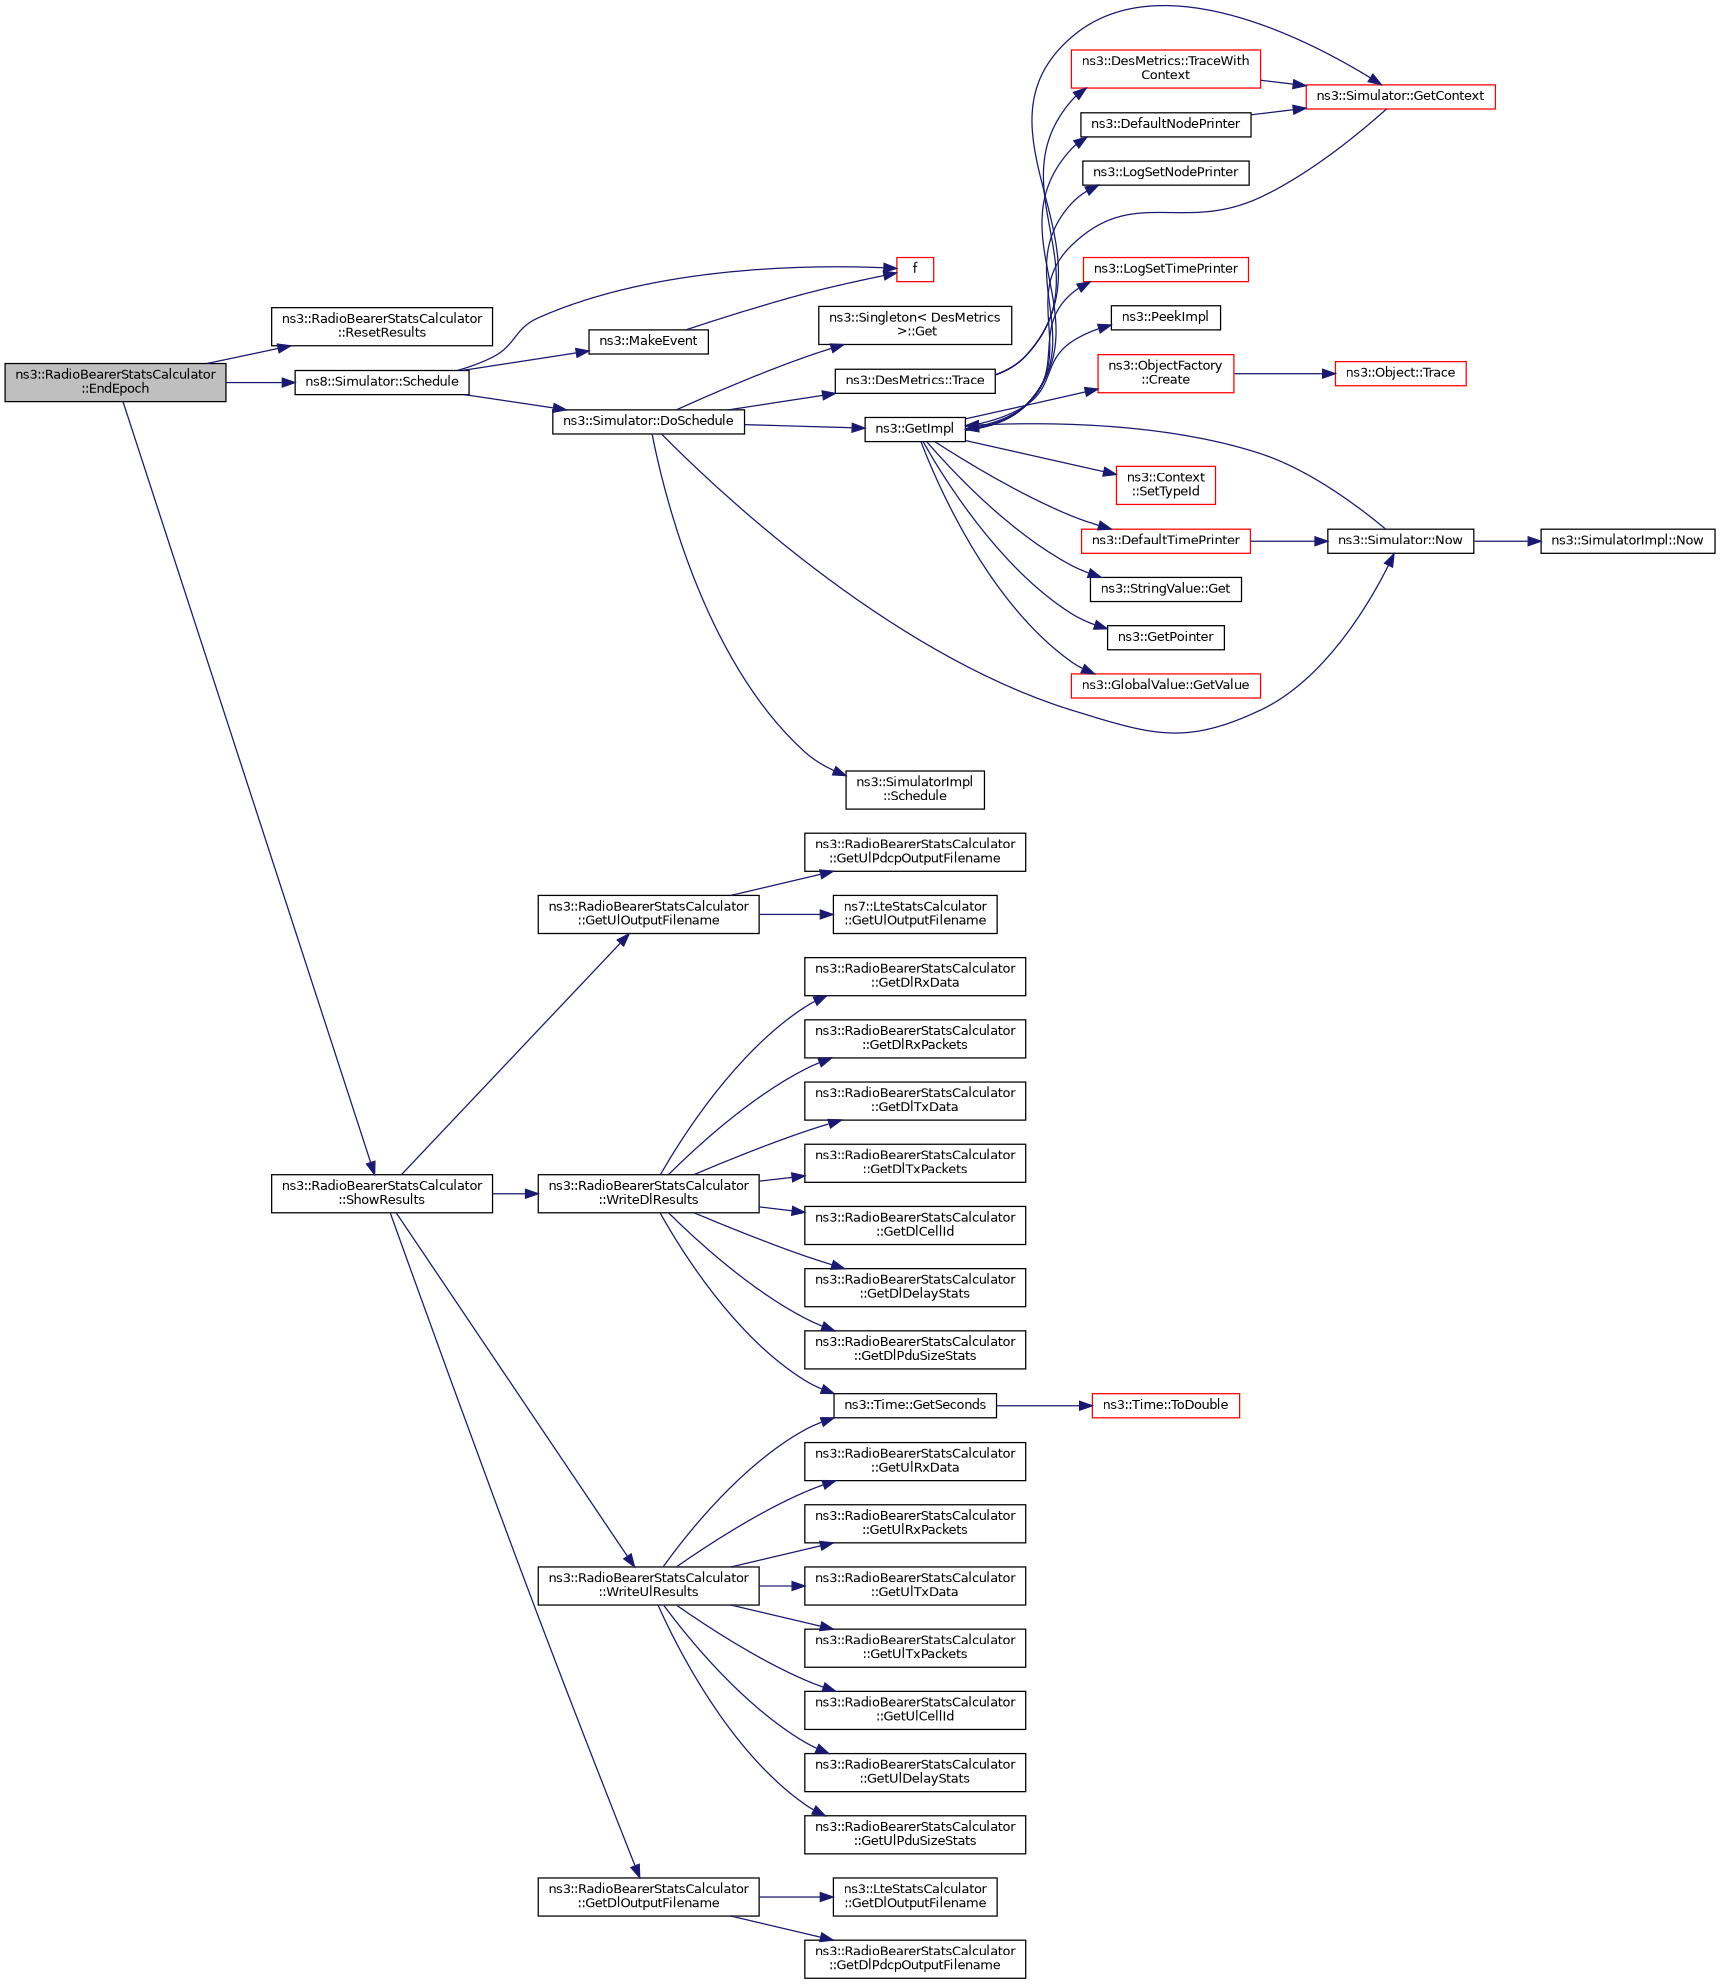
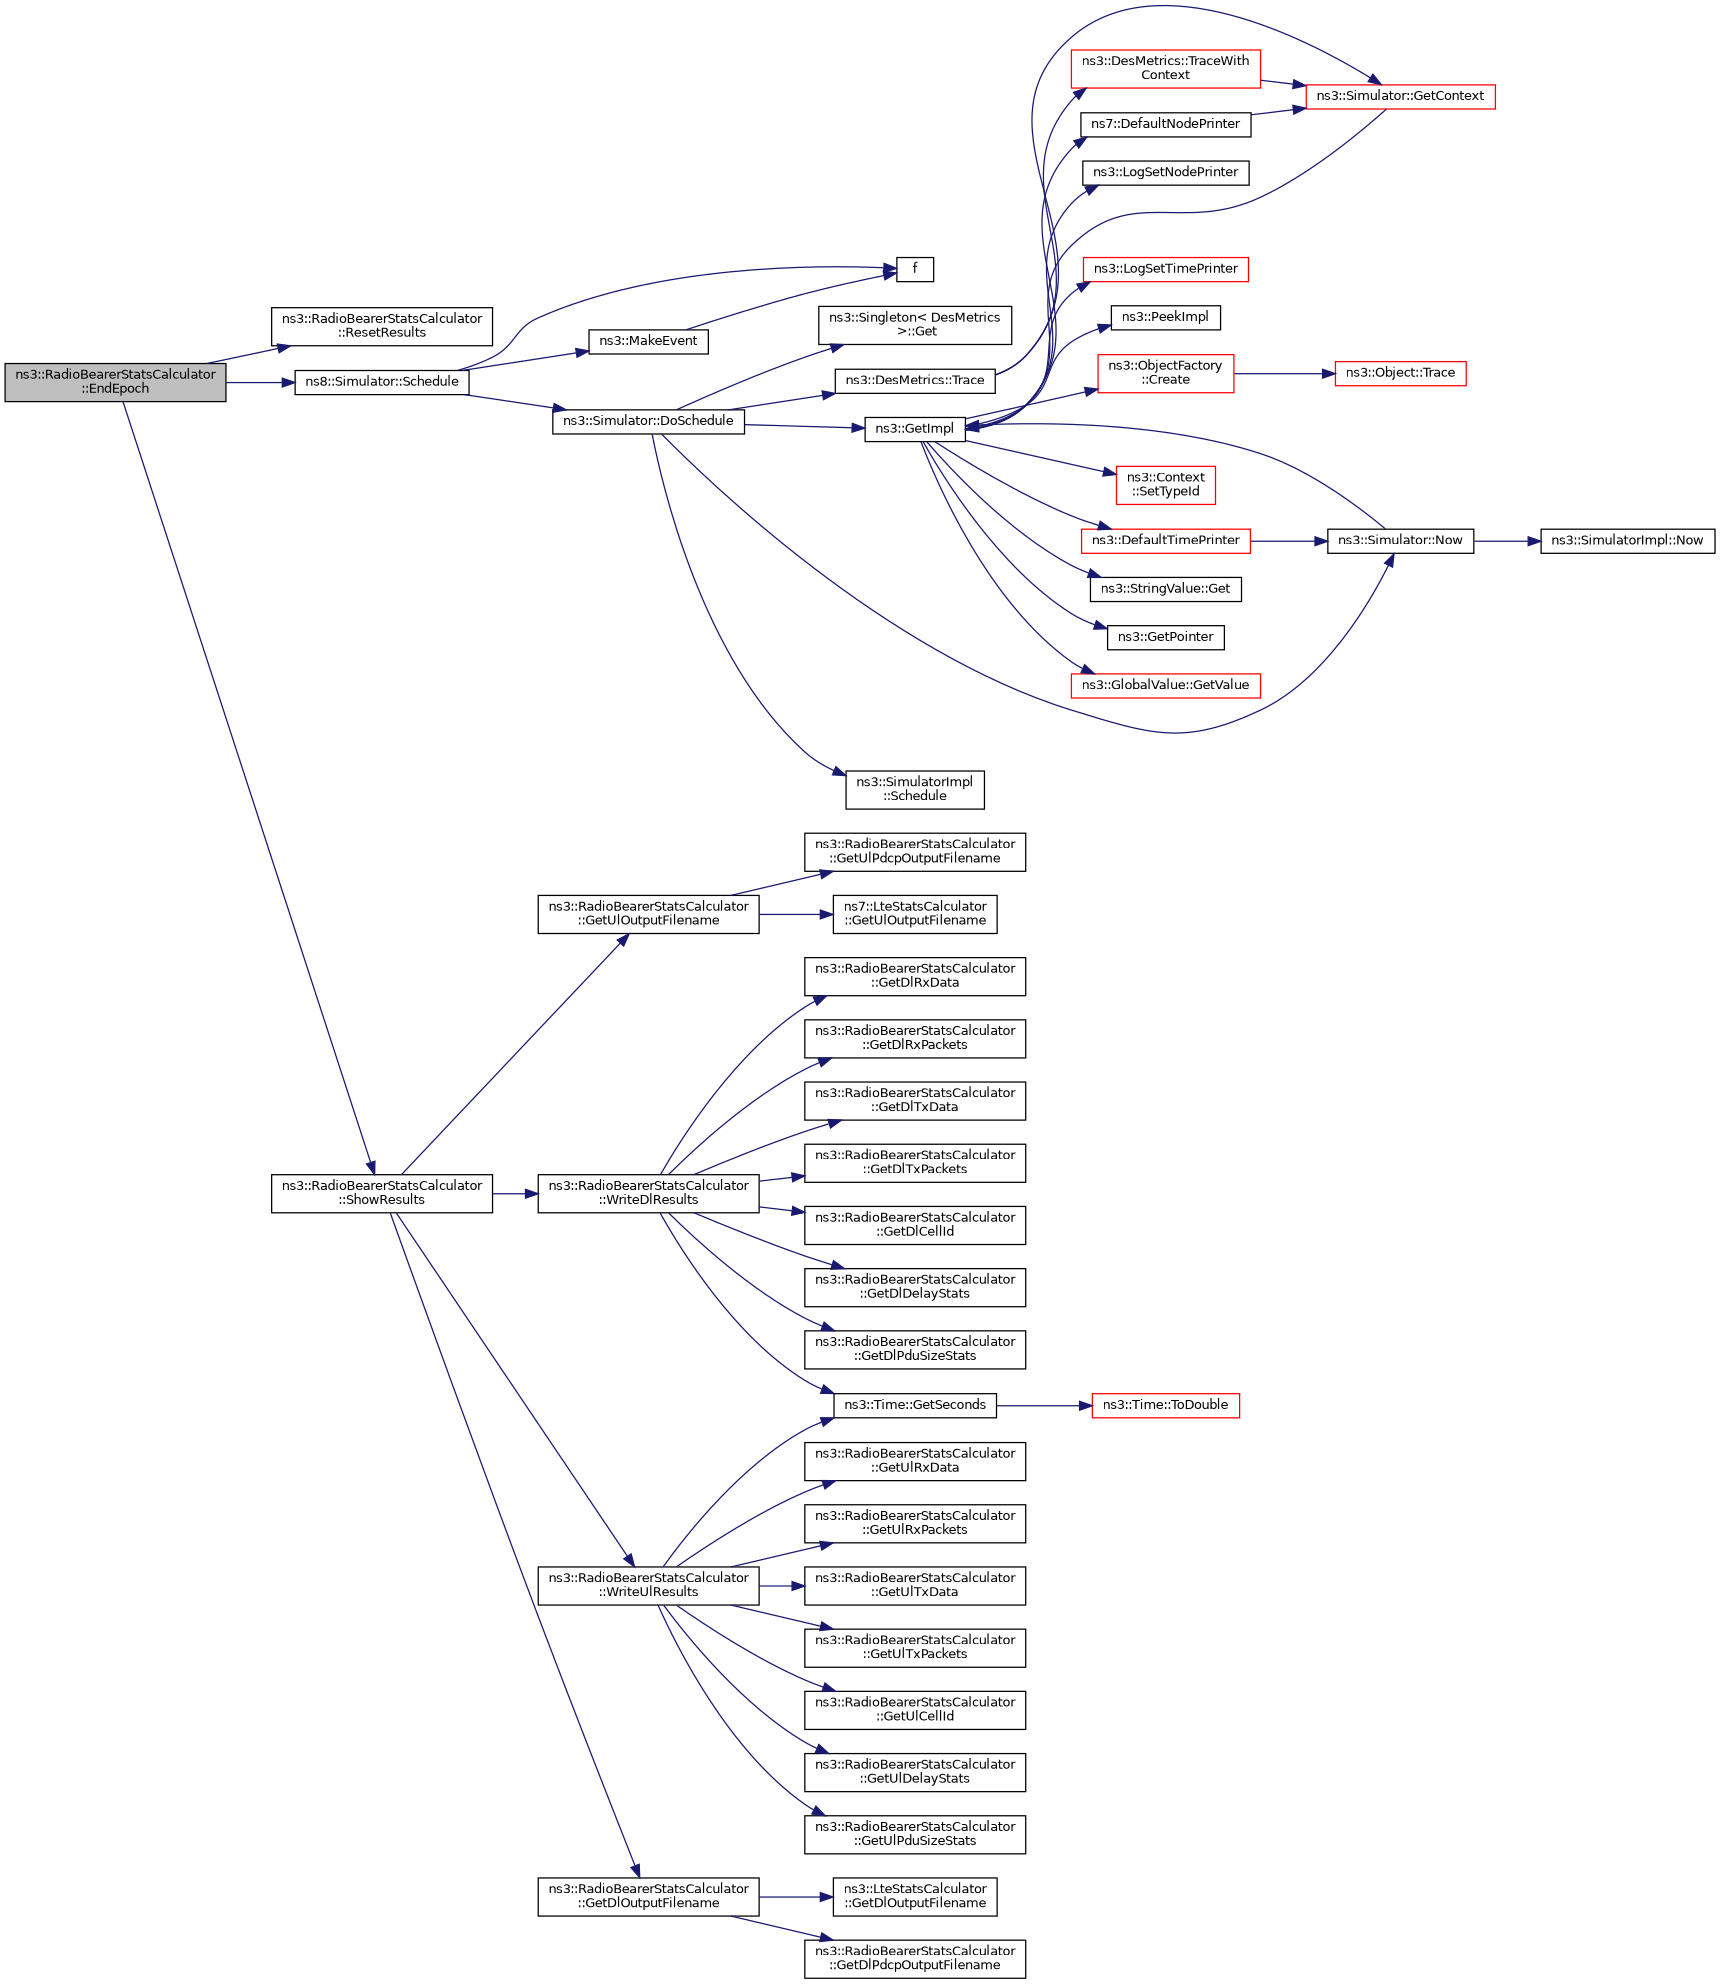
node "ns3::DefaultNodePrinter": label "ns3::DefaultNodePrinter" -> "ns7::DefaultNodePrinter"
node "f": color red -> black
